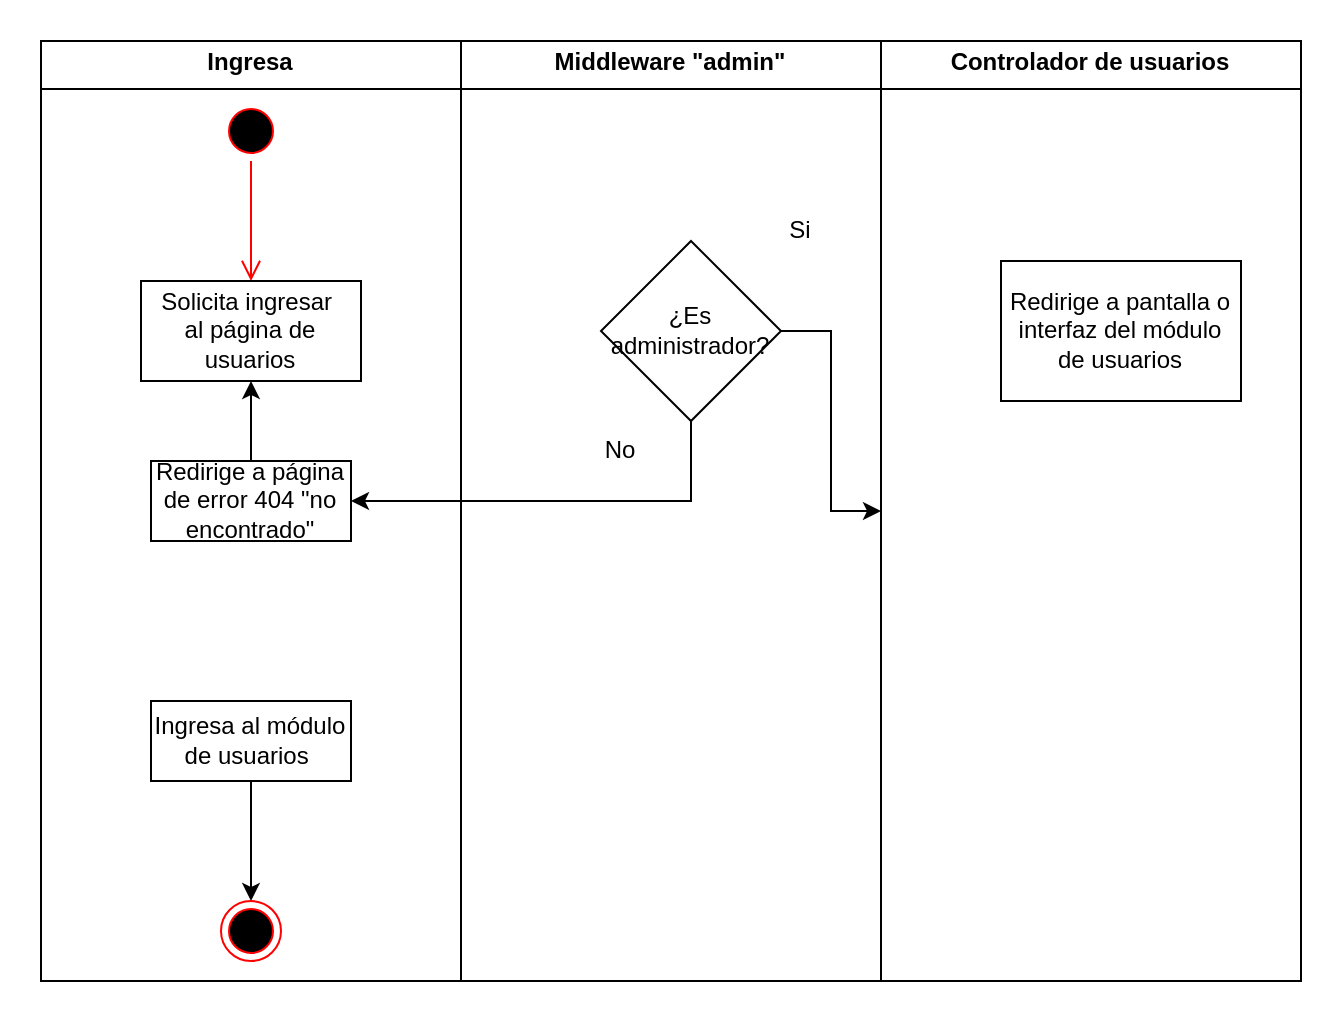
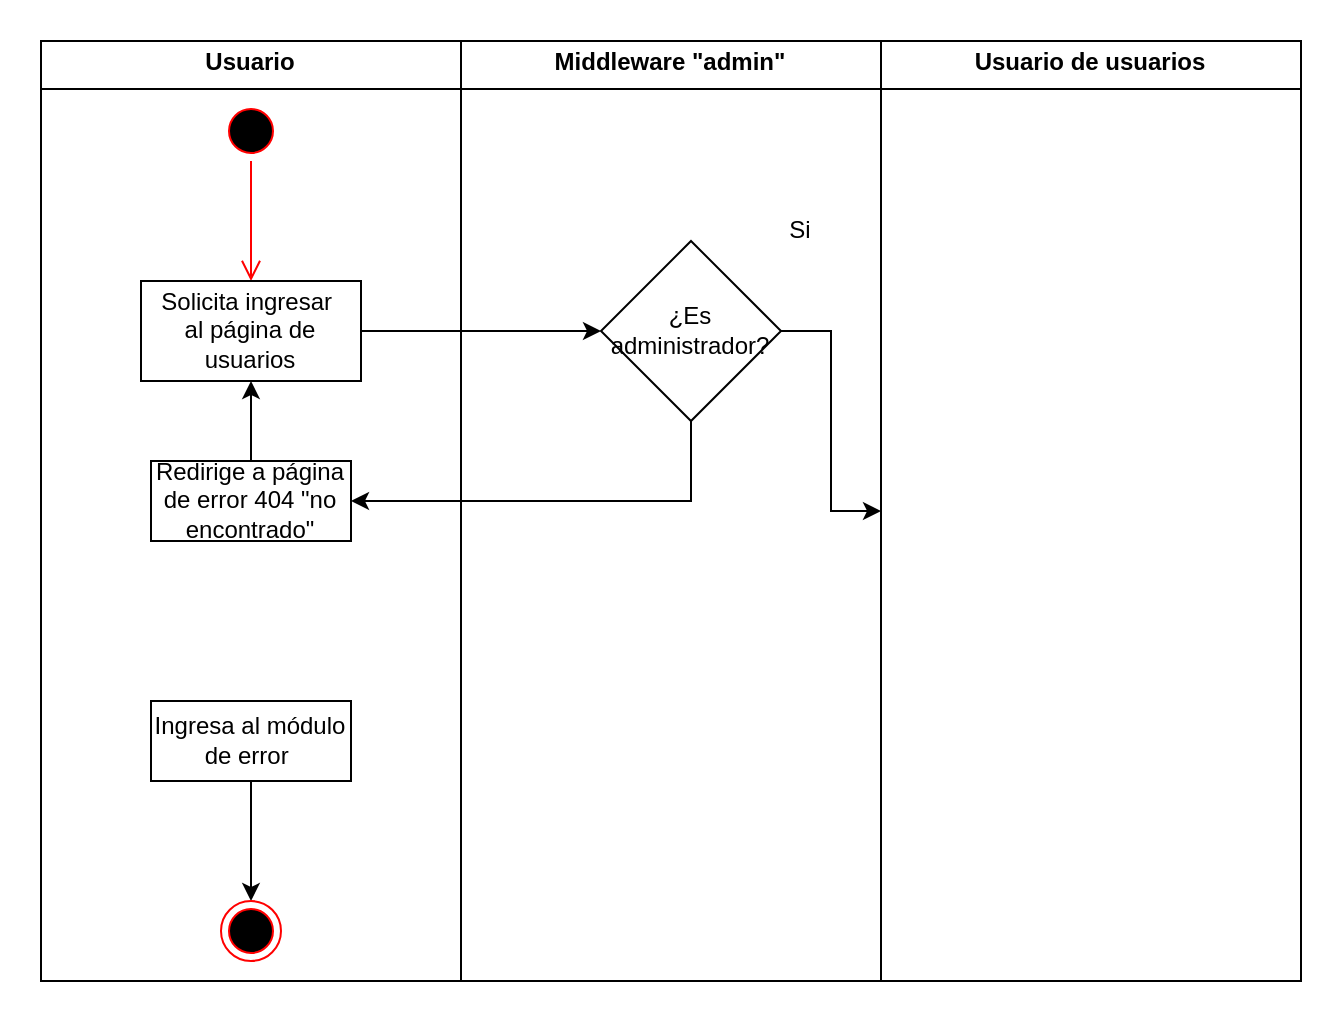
node "Ingresa": label "Ingresa" -> "Usuario"
node "Controlador de usuarios": label "Controlador de usuarios" -> "Usuario de usuarios"
edge "Solicita ingresar al página de usuarios" -> "¿Es administrador?": added
node "Redirige a pantalla o interfaz del módulo de usuarios": removed
node "No": removed
node "Ingresa al módulo de usuarios": label "Ingresa al módulo de usuarios" -> "Ingresa al módulo de error"
